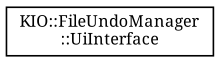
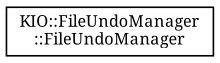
node "KIO::FileUndoManager ::UiInterface": label "KIO::FileUndoManager ::UiInterface" -> "KIO::FileUndoManager ::FileUndoManager"
